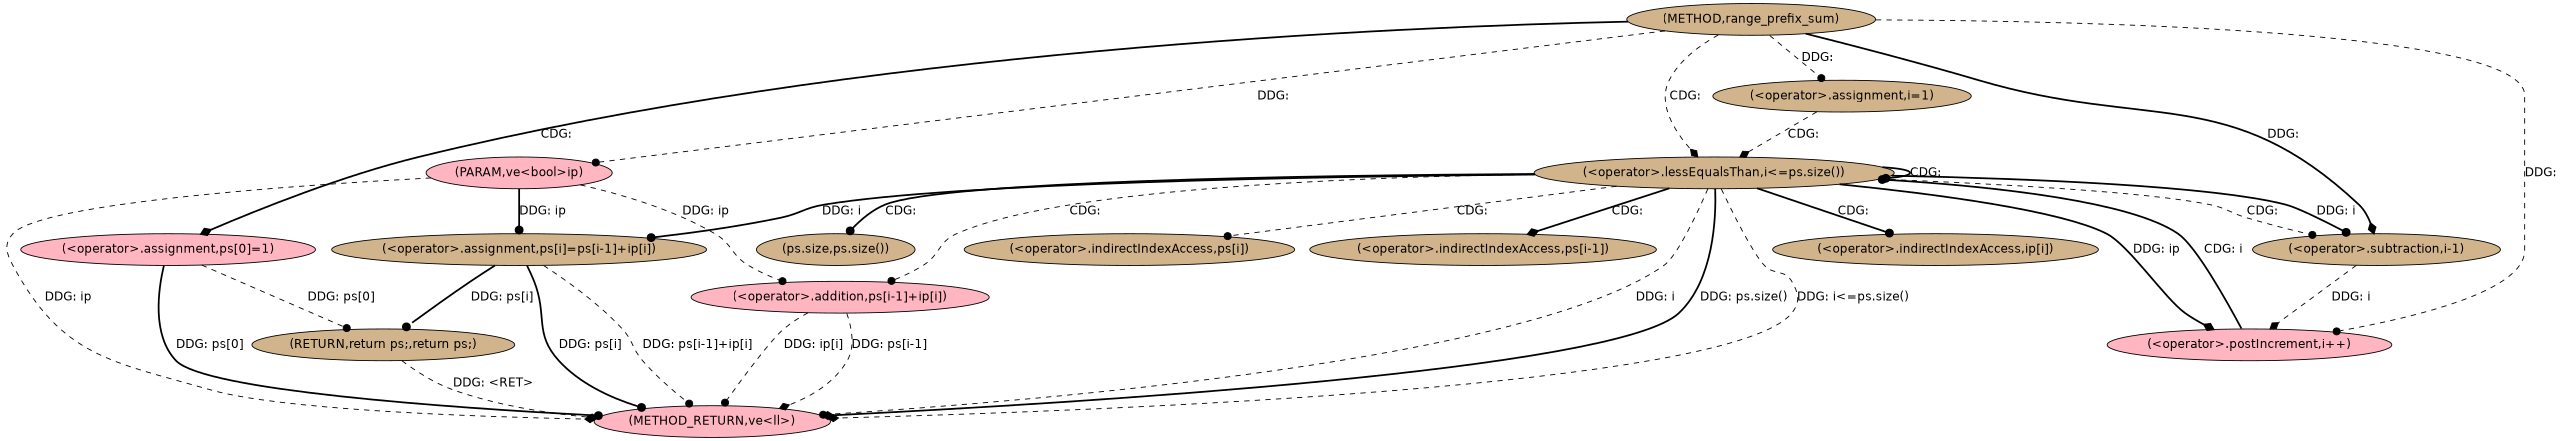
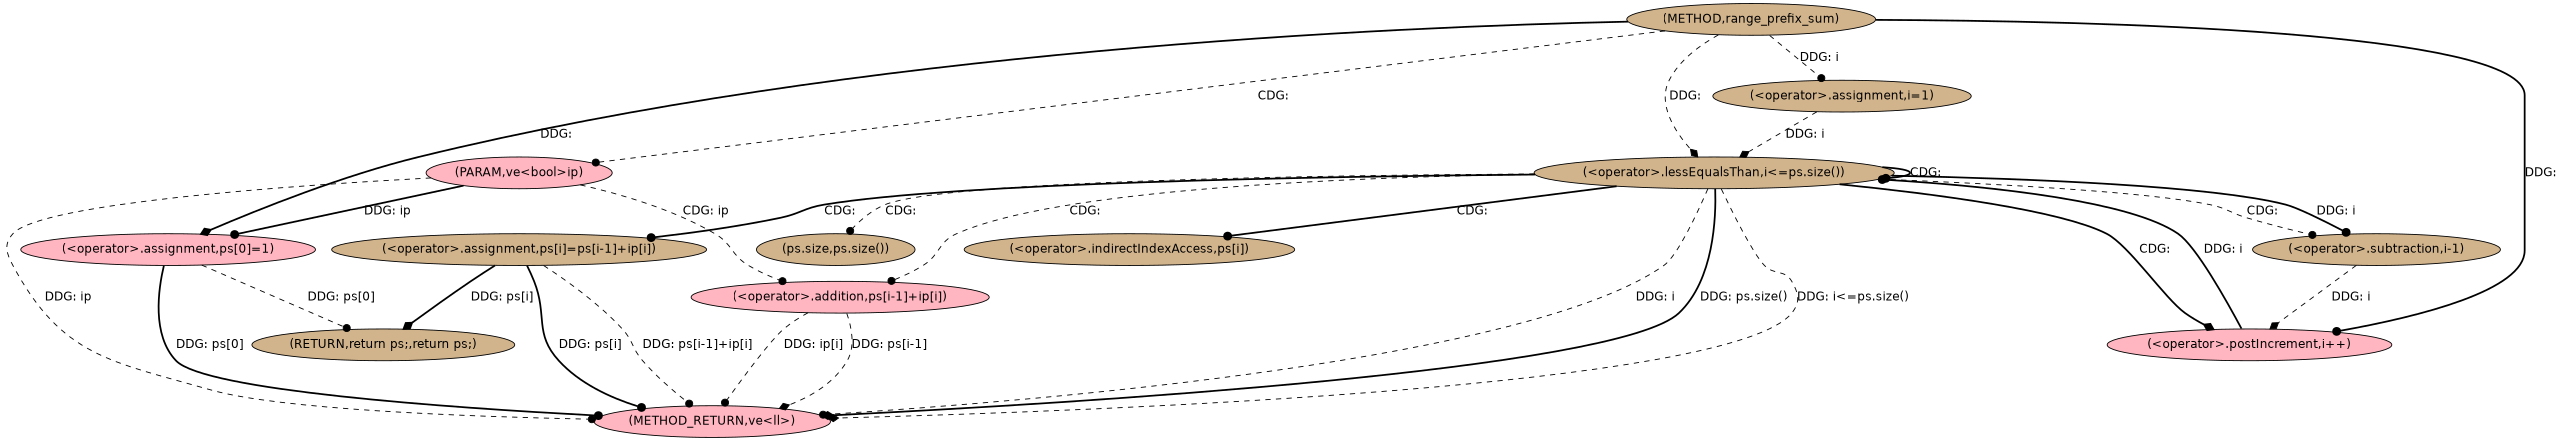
edge "(METHOD,range_prefix_sum)" -> "(<operator>.postIncrement,i++)": style dashed -> bold
edge "(METHOD,range_prefix_sum)" -> "(<operator>.assignment,i=1)": label "DDG: " -> "DDG: i"
edge "(METHOD,range_prefix_sum)" -> "(PARAM,ve<bool>ip)": label "DDG: " -> "CDG: "
edge "(METHOD,range_prefix_sum)" -> "(<operator>.lessEqualsThan,i<=ps.size())": label "CDG: " -> "DDG: "
edge "(METHOD,range_prefix_sum)" -> "(<operator>.subtraction,i-1)": removed, label "DDG:"
edge "(METHOD,range_prefix_sum)" -> "(<operator>.assignment,ps[0]=1)": label "CDG: " -> "DDG: "
edge "(<operator>.assignment,i=1)" -> "(<operator>.lessEqualsThan,i<=ps.size())": label "CDG: " -> "DDG: i"
edge "(<operator>.lessEqualsThan,i<=ps.size())" -> "(ps.size,ps.size())": style bold -> dashed
edge "(PARAM,ve<bool>ip)" -> "(<operator>.assignment,ps[i]=ps[i-1]+ip[i])": now "(PARAM,ve<bool>ip)" -> "(<operator>.assignment,ps[0]=1)"
edge "(PARAM,ve<bool>ip)" -> "(<operator>.addition,ps[i-1]+ip[i])": label "DDG: ip" -> "CDG: ip"
edge "(<operator>.lessEqualsThan,i<=ps.size())" -> "(<operator>.assignment,ps[i]=ps[i-1]+ip[i])": label "DDG: i" -> "CDG: "
edge "(<operator>.lessEqualsThan,i<=ps.size())" -> "(<operator>.indirectIndexAccess,ps[i])": style dashed -> bold
node "(<operator>.indirectIndexAccess,ps[i-1])": removed
node "(<operator>.indirectIndexAccess,ip[i])": removed
edge "(<operator>.lessEqualsThan,i<=ps.size())" -> "(<operator>.postIncrement,i++)": label "DDG: ip" -> "CDG: "
edge "(<operator>.postIncrement,i++)" -> "(<operator>.lessEqualsThan,i<=ps.size())": label "CDG: i" -> "DDG: i"
edge "(<operator>.assignment,ps[i]=ps[i-1]+ip[i])" -> "(RETURN,return ps;,return ps;)": arrowhead dot -> diamond
edge "(PARAM,ve<bool>ip)" -> "(METHOD_RETURN,ve<ll>)": arrowhead diamond -> dot
edge "(RETURN,return ps;,return ps;)" -> "(METHOD_RETURN,ve<ll>)": removed, label "DDG: <RET>"
